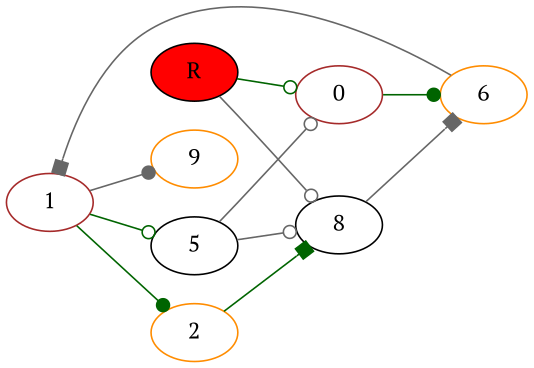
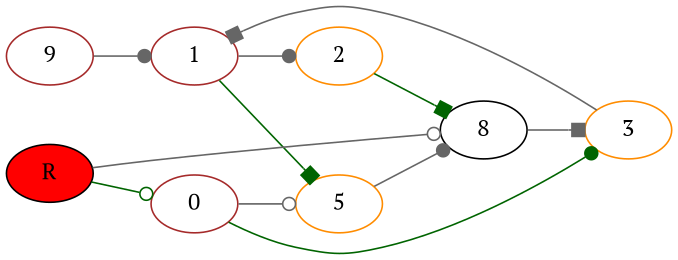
node "6": label "6" -> "3"
node "9": color darkorange -> brown
edge "5" -> "0": reversed
edge "1" -> "9": reversed
edge "1" -> "5": arrowhead odot -> box
edge "5" -> "8": arrowhead odot -> dot
node "5": color black -> darkorange
edge "1" -> "2": color darkgreen -> gray40
